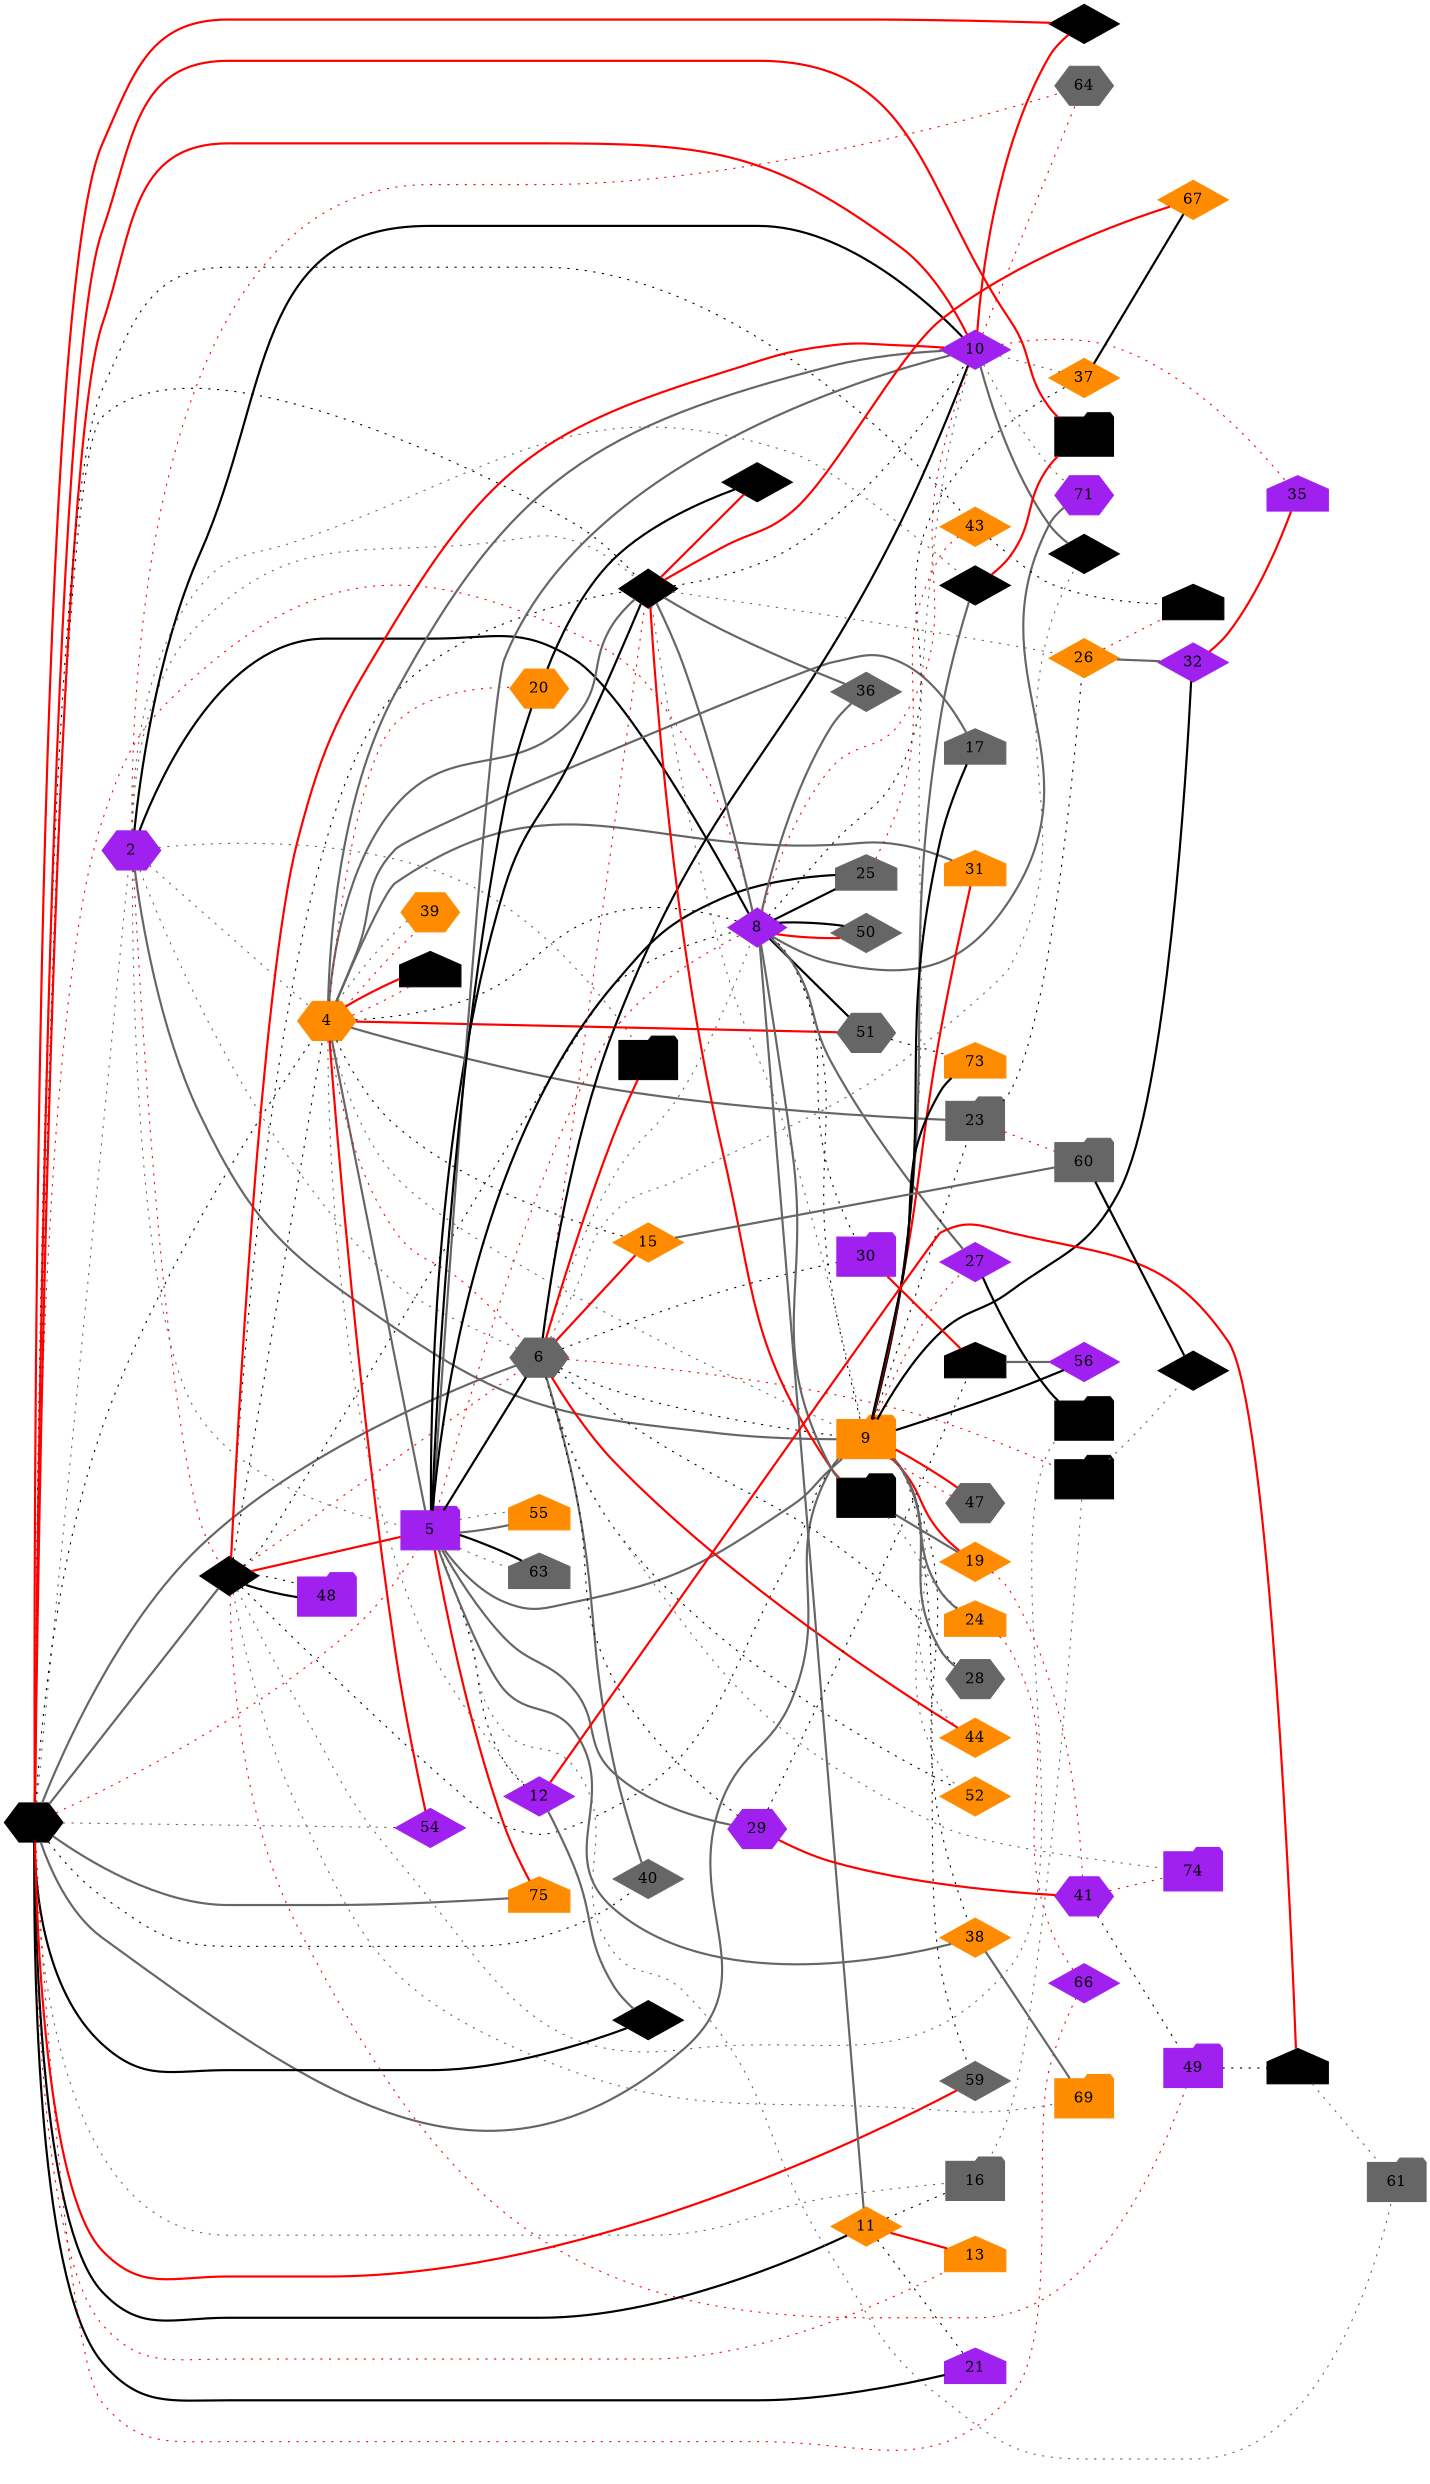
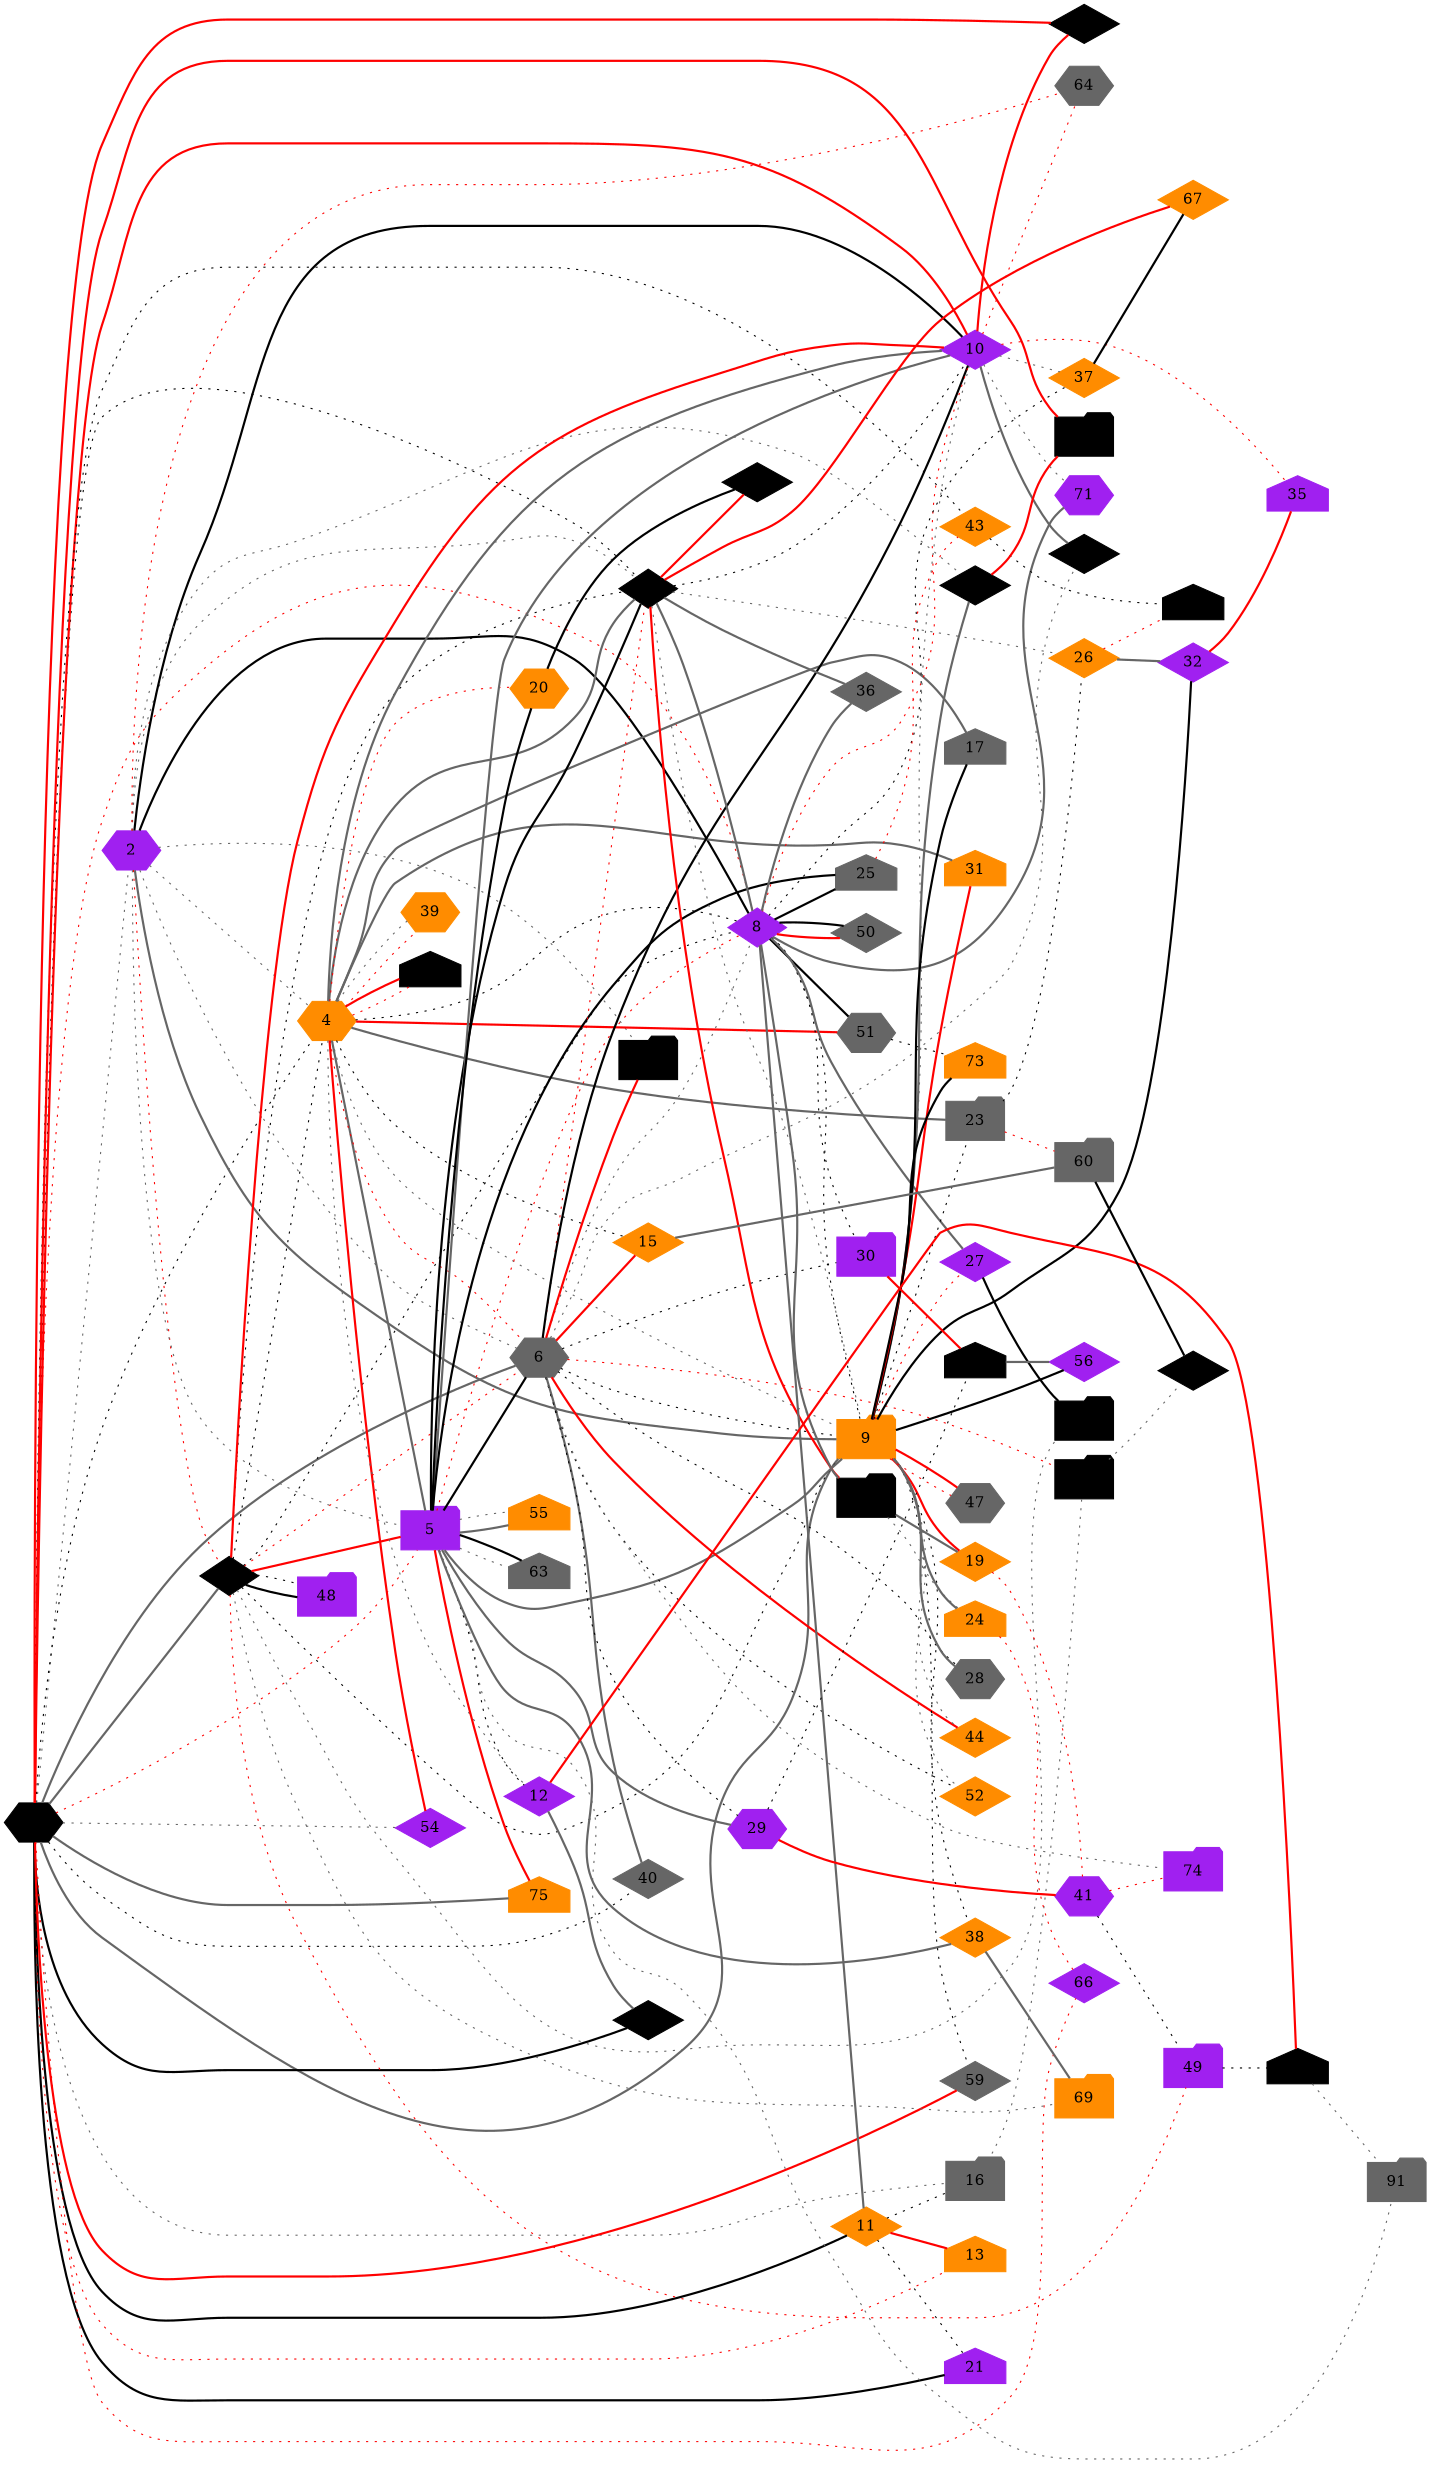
node "61": label "61" -> "91"
